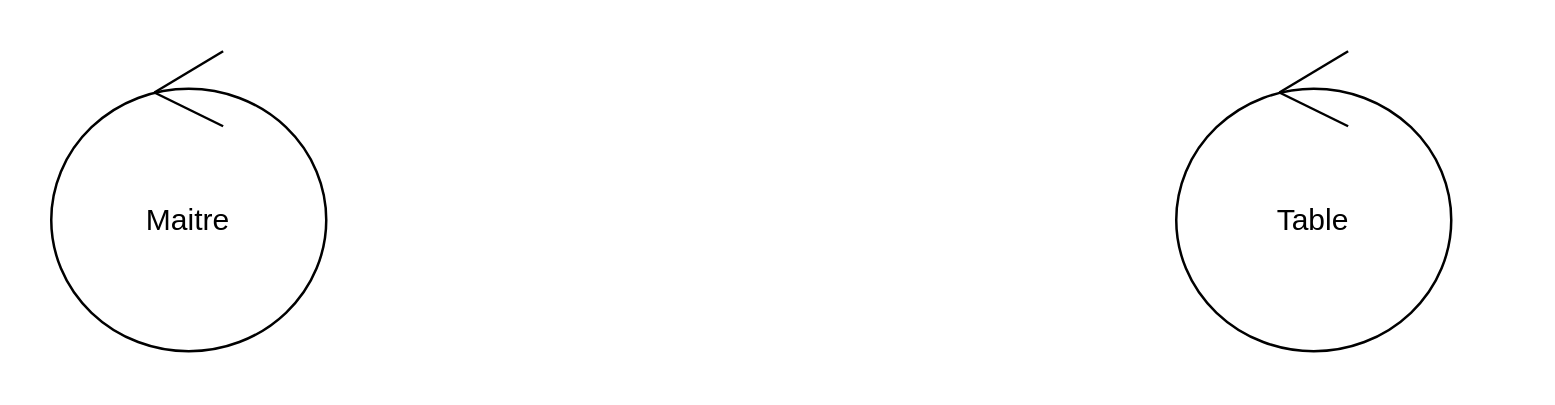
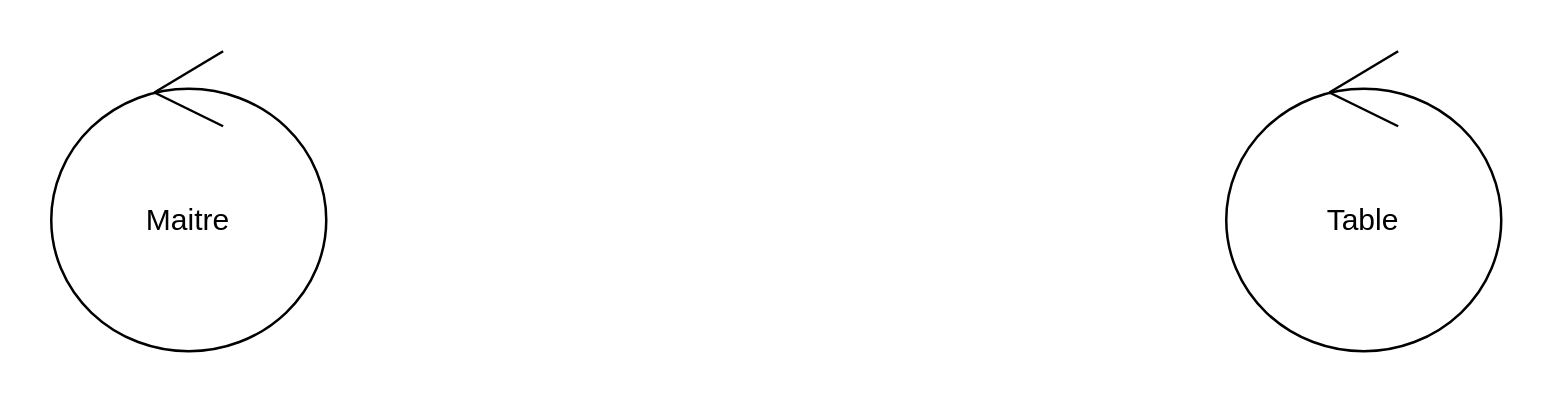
node "Table": moved (1314, 201) -> (1364, 201)
